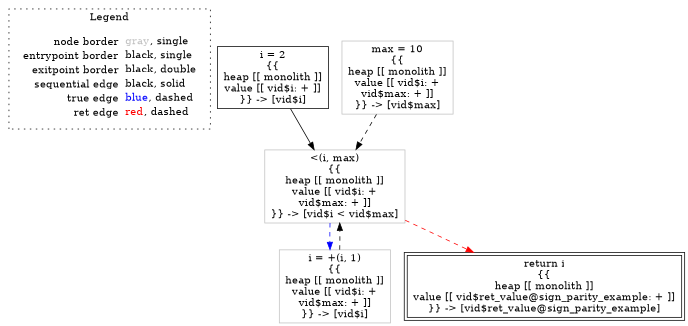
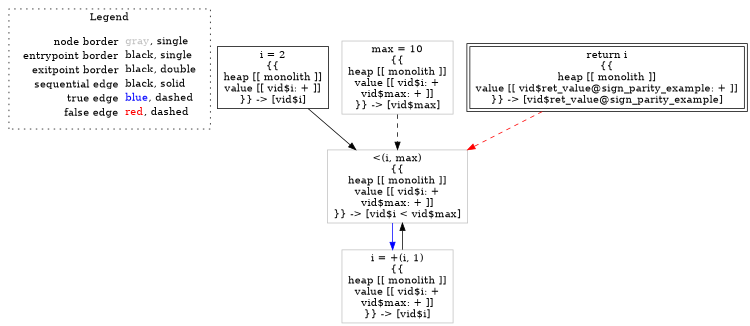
node "node border": text "ret edge" -> "false edge"
edge "<(i, max)" -> "i = +(i, 1)": style dashed -> solid
edge "<(i, max)" -> "return i": reversed
edge "i = +(i, 1)" -> "<(i, max)": style dashed -> solid
